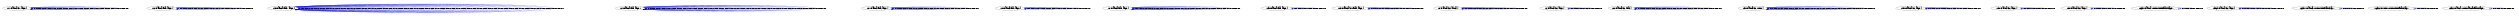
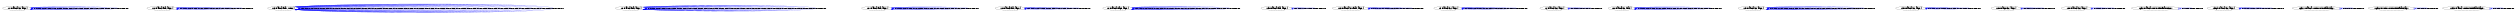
node "%1 = alloca i31, align 4": label "%1 = alloca i31, align 4" -> "%1 = alloca i32, align 4"
node "%3 = alloca float*, align 4": label "%3 = alloca float*, align 4" -> "%3 = alloca float*, union 4"
node "%z = alloca float, align 1": label "%z = alloca float, align 1" -> "%z = alloca float, align 4"
node "%r = alloca float, align 4": label "%r = alloca float, align 4" -> "%r = alloca shape, align 4"
node "%i = alloca i32, alloca 4": label "%i = alloca i32, alloca 4" -> "%i = alloca i32, align 4"
node "%ix = alloca i32, union 4": label "%ix = alloca i32, union 4" -> "%ix = alloca i32, align 4"
node "%e0 = alloca i32, align 4": label "%e0 = alloca i32, align 4" -> "%e0 = align i32, align 4"
node "%gf_u = alloca %union.ieee_float_shape...": label "%gf_u = alloca %union.ieee_float_shape..." -> "%gf_u = alloca %union.ieee_float_union..."
node "%gf_u1 = alloca %union.ieee_float_shap...": label "%gf_u1 = alloca %union.ieee_float_shap..." -> "%gf_u1 = alloca %union.union_float_shap..."
node "%sf_u = alloca %union.alloca_float_shape...": label "%sf_u = alloca %union.alloca_float_shape..." -> "%sf_u = alloca %union.ieee_float_shape..."
